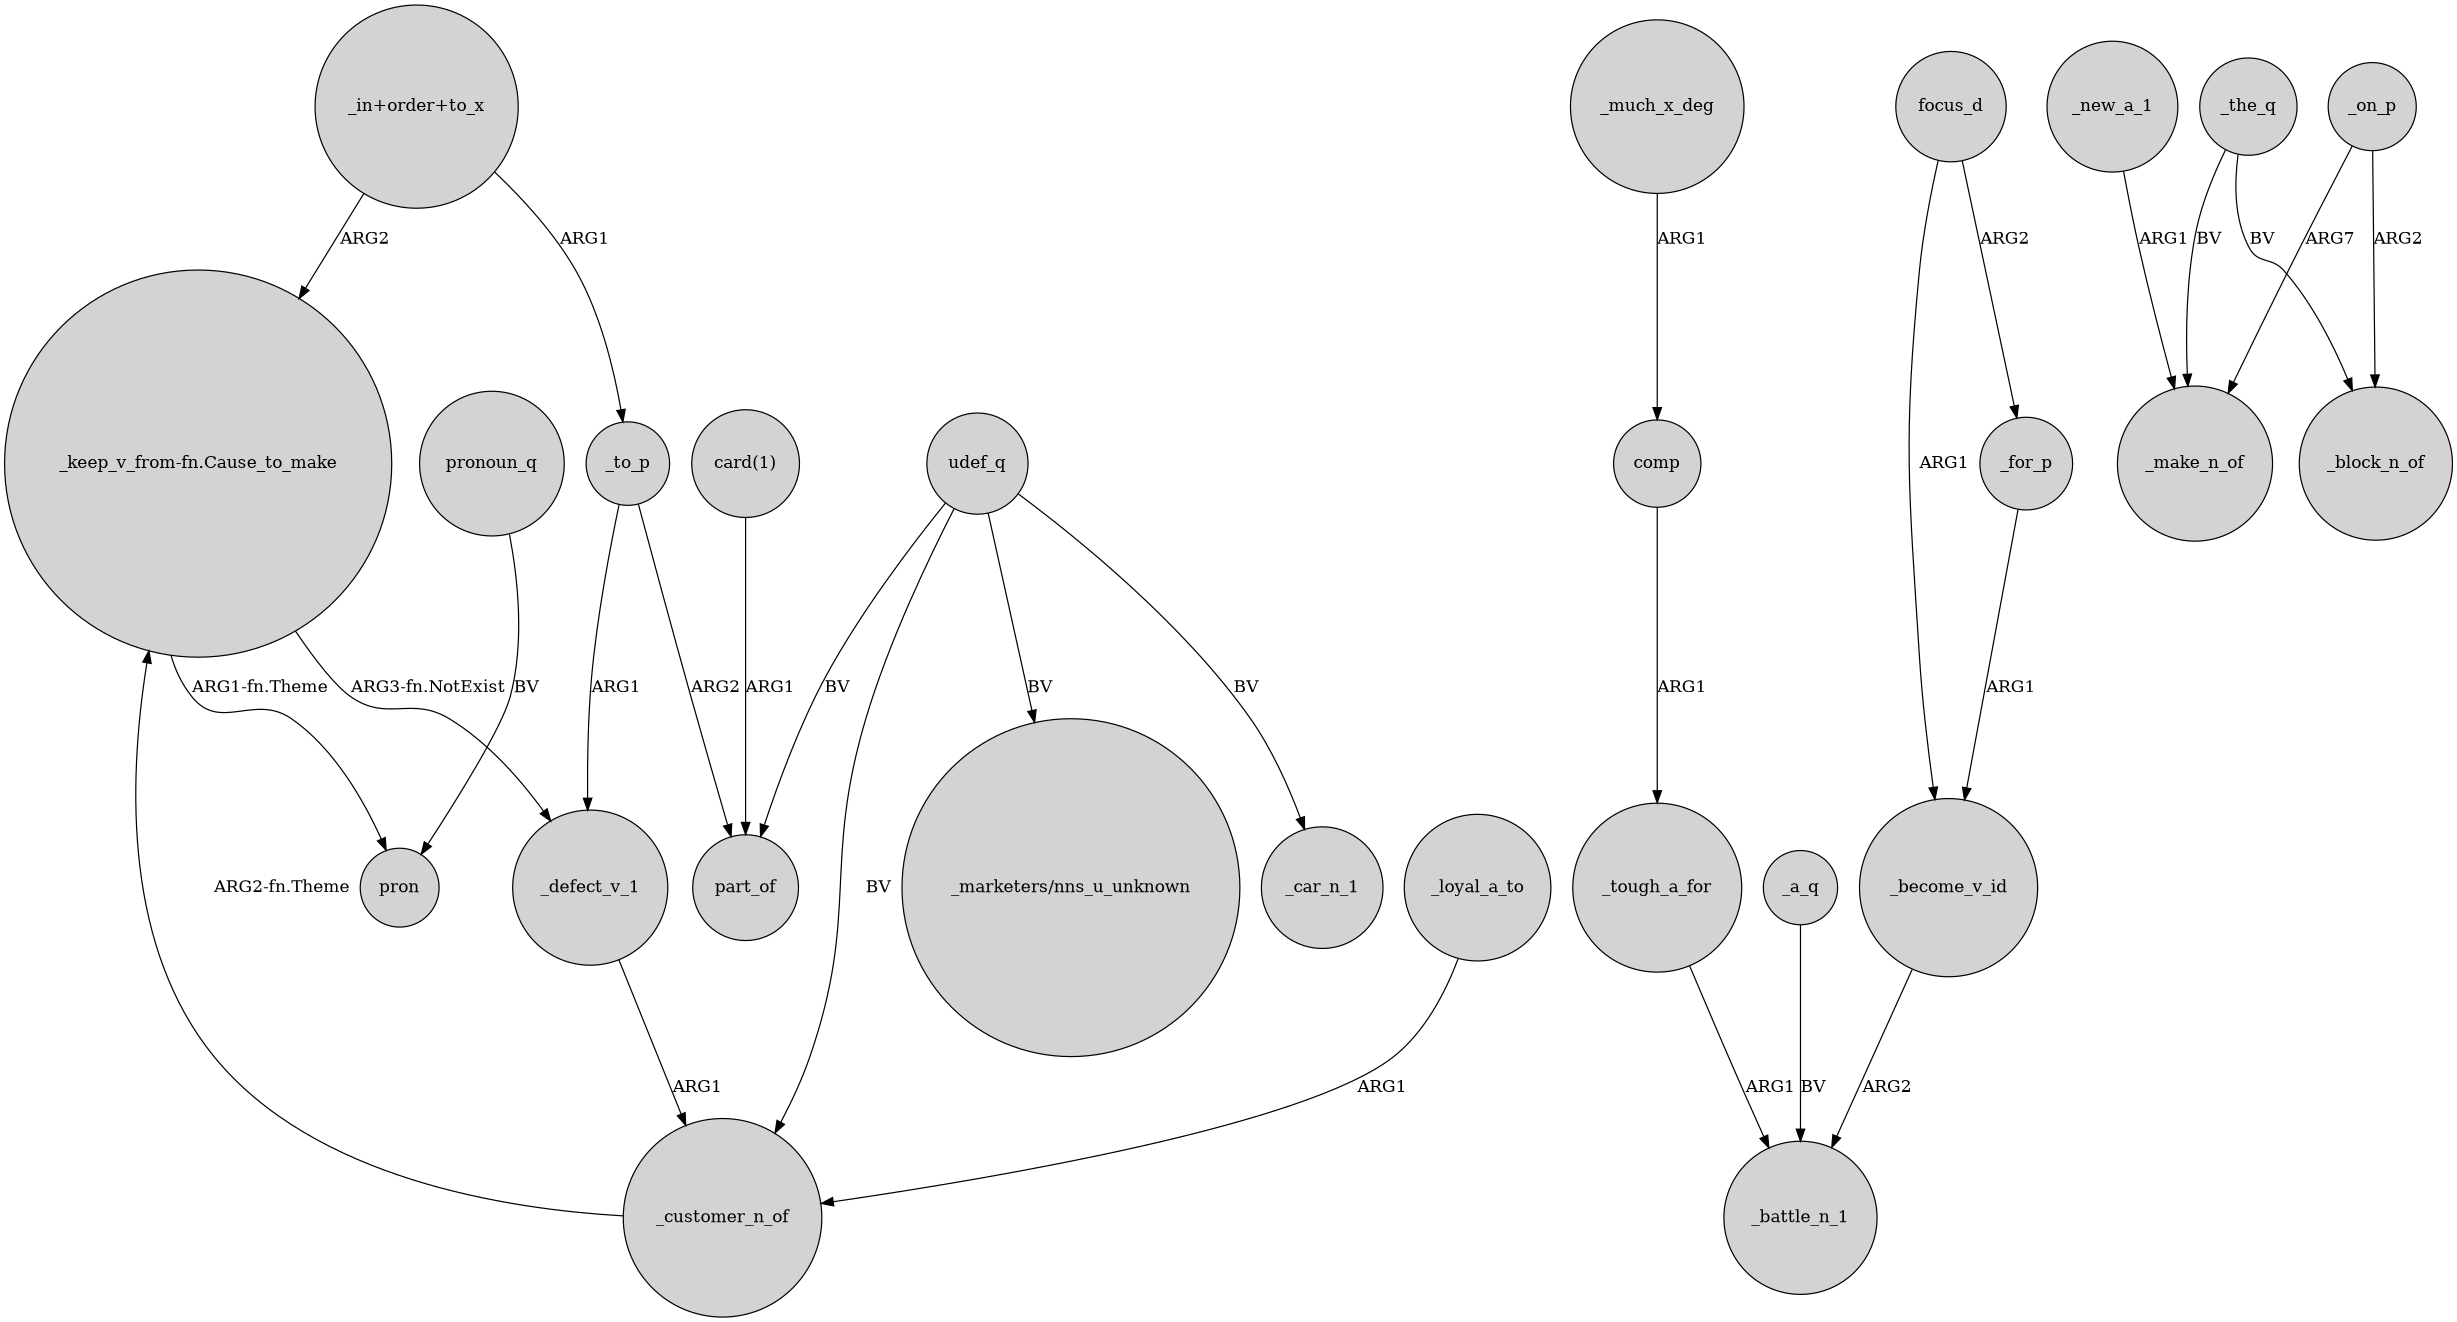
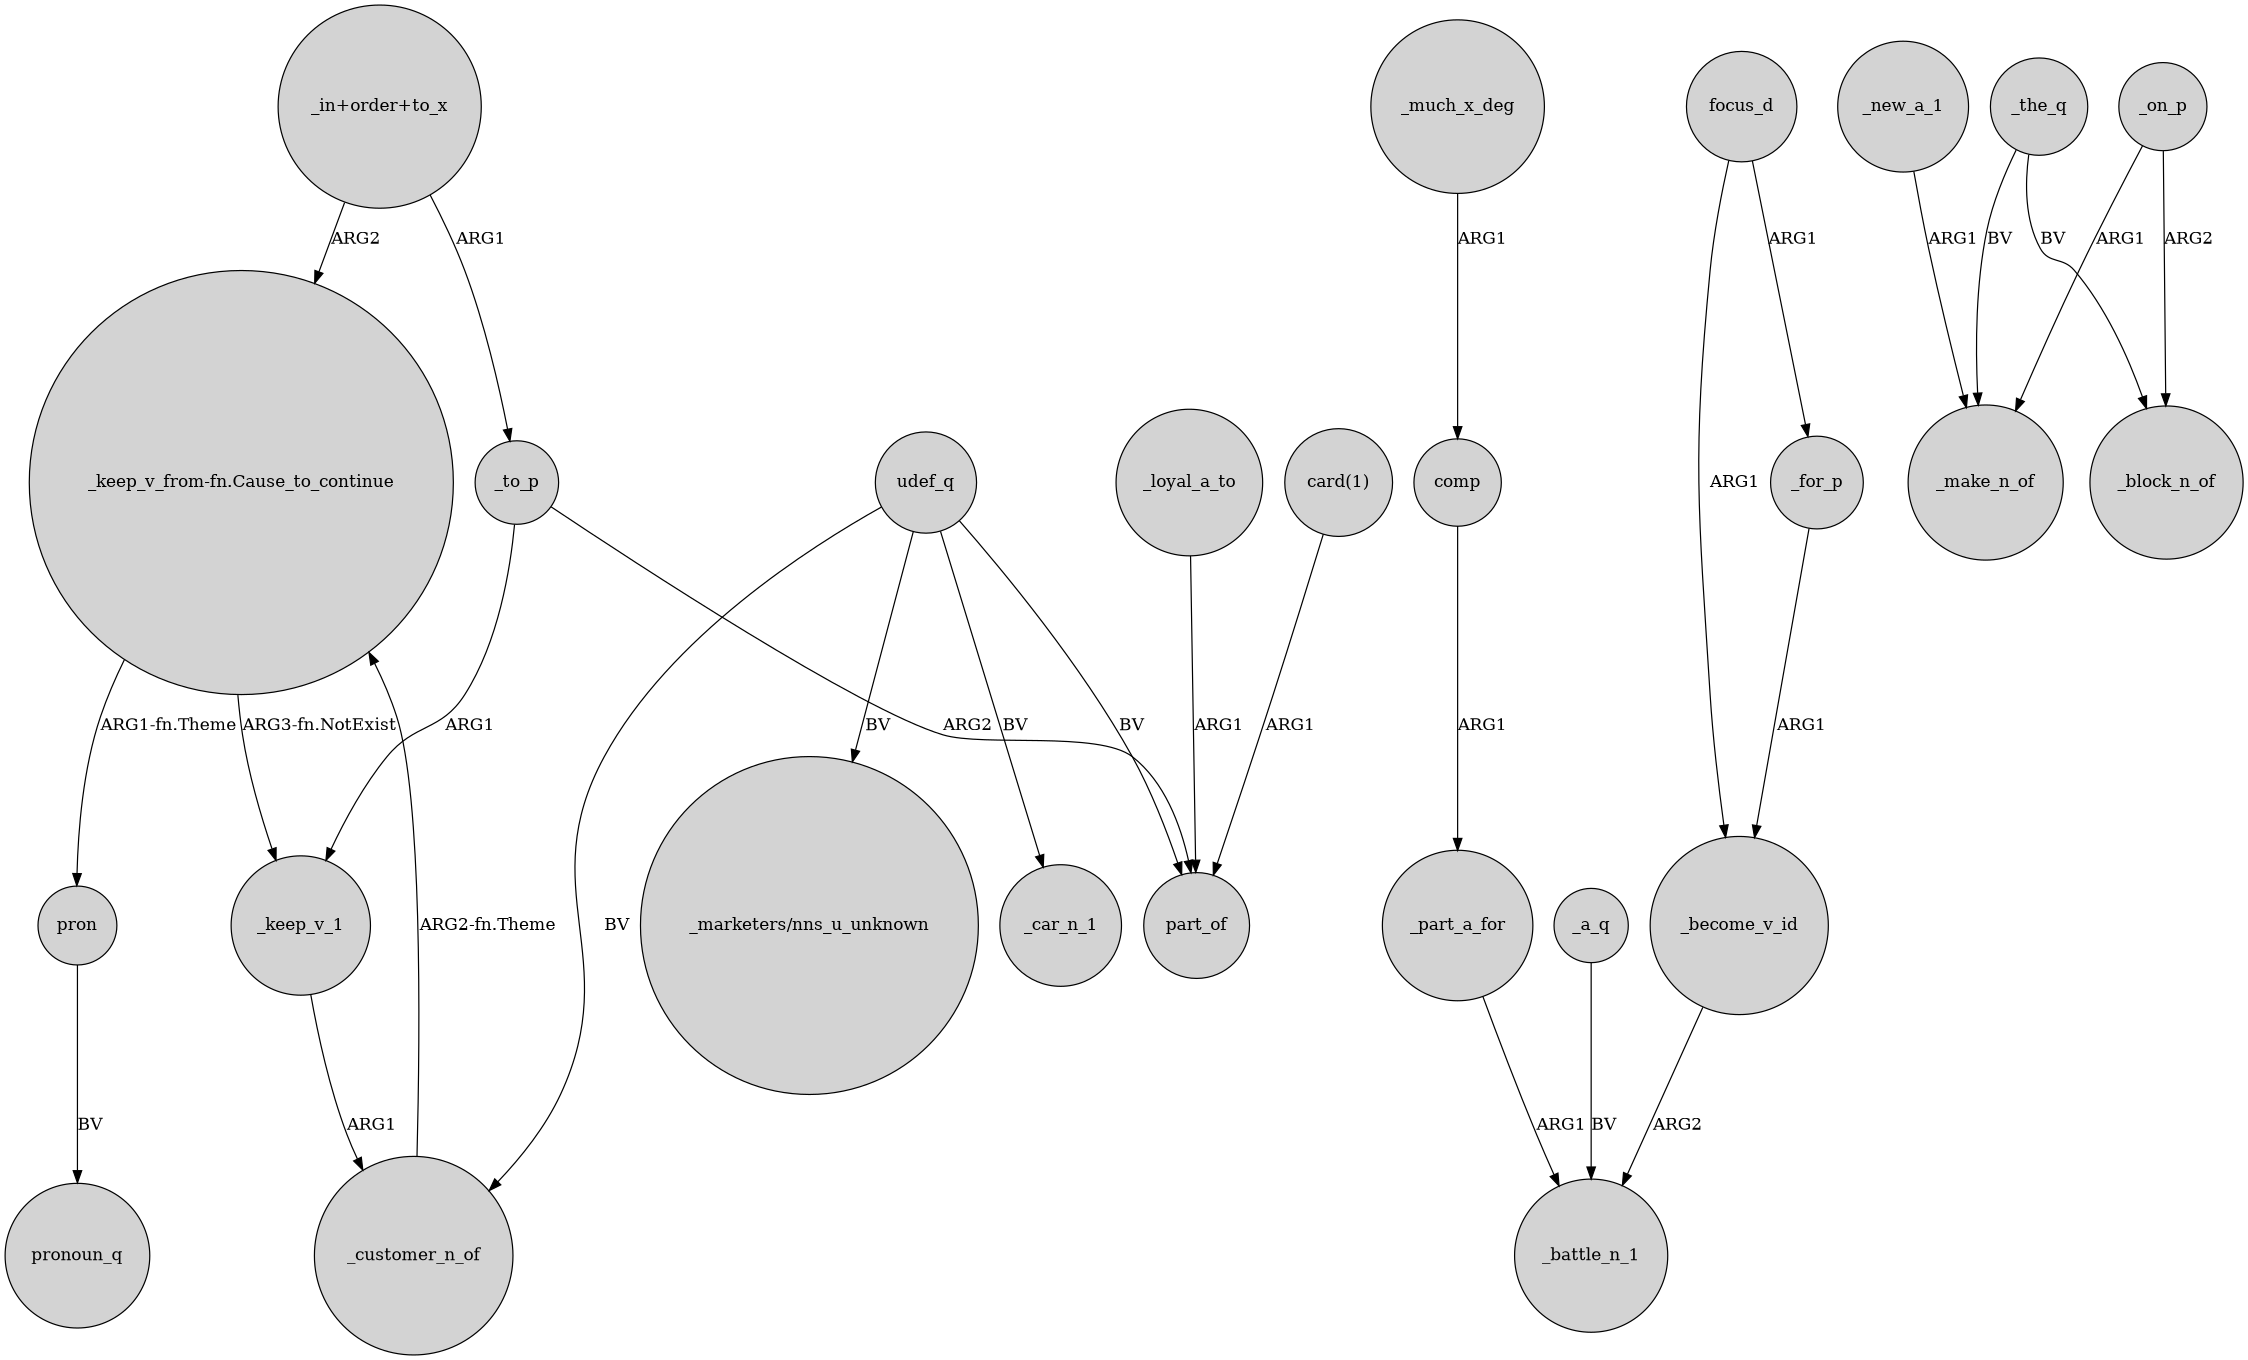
edge "focus_d" -> "_for_p": label "ARG2" -> "ARG1"
edge "_on_p" -> "_make_n_of": label "ARG7" -> "ARG1"
node "_keep_v_from-fn.Cause_to_make": label "_keep_v_from-fn.Cause_to_make" -> "_keep_v_from-fn.Cause_to_continue"
edge "pronoun_q" -> "pron": reversed
node "_defect_v_1": label "_defect_v_1" -> "_keep_v_1"
node "_tough_a_for": label "_tough_a_for" -> "_part_a_for"
edge "_loyal_a_to" -> "_customer_n_of": now "_loyal_a_to" -> "part_of"
